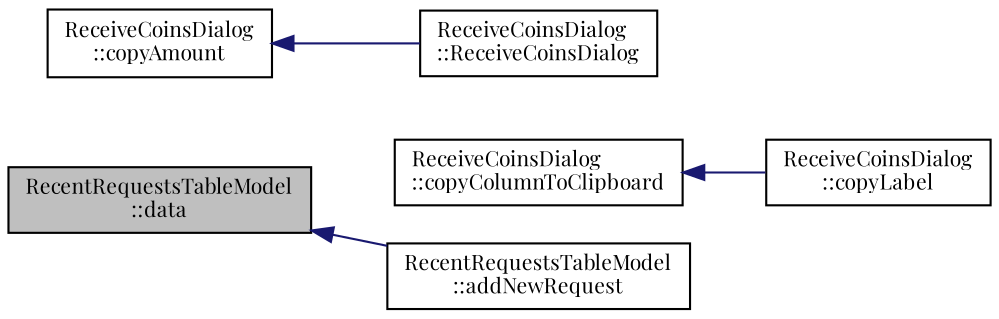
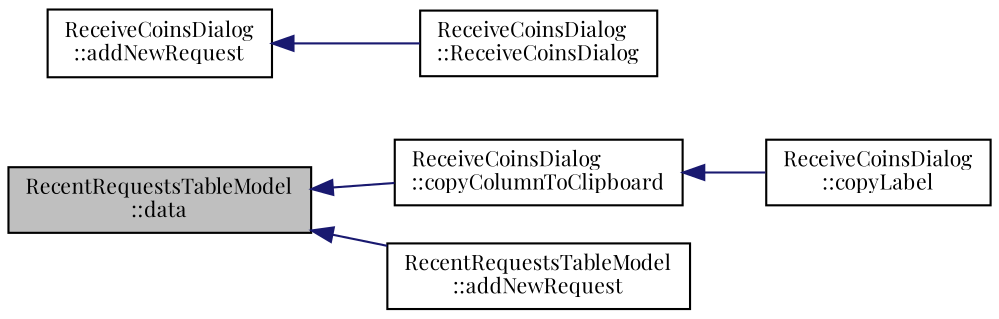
node "ReceiveCoinsDialog ::copyAmount": label "ReceiveCoinsDialog ::copyAmount" -> "ReceiveCoinsDialog ::addNewRequest"
edge "ReceiveCoinsDialog ::copyColumnToClipboard" -> "RecentRequestsTableModel ::data": added
